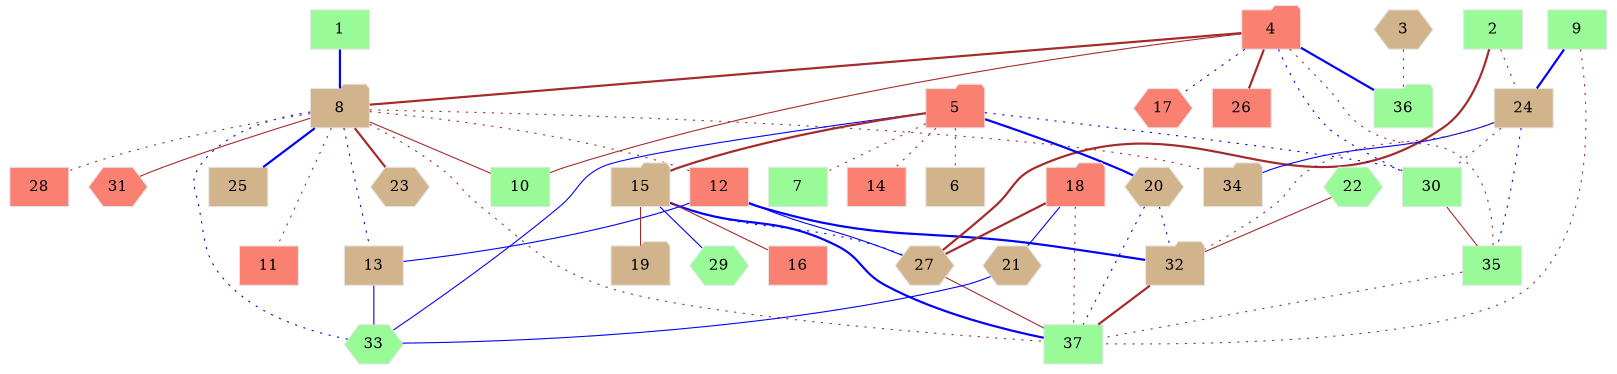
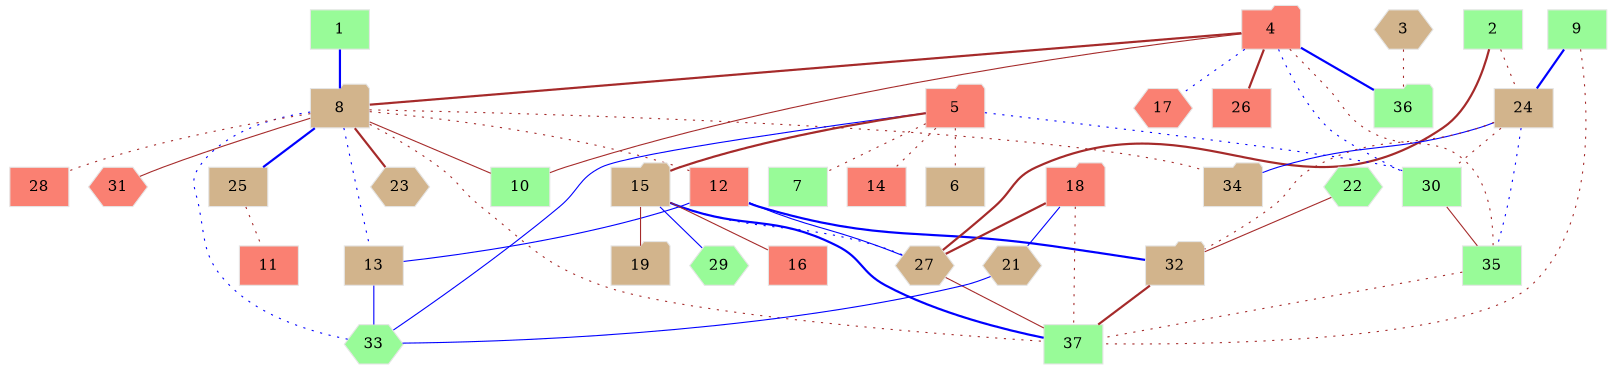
edge "8" -- "11": now "25" -- "11"
node "20": removed
